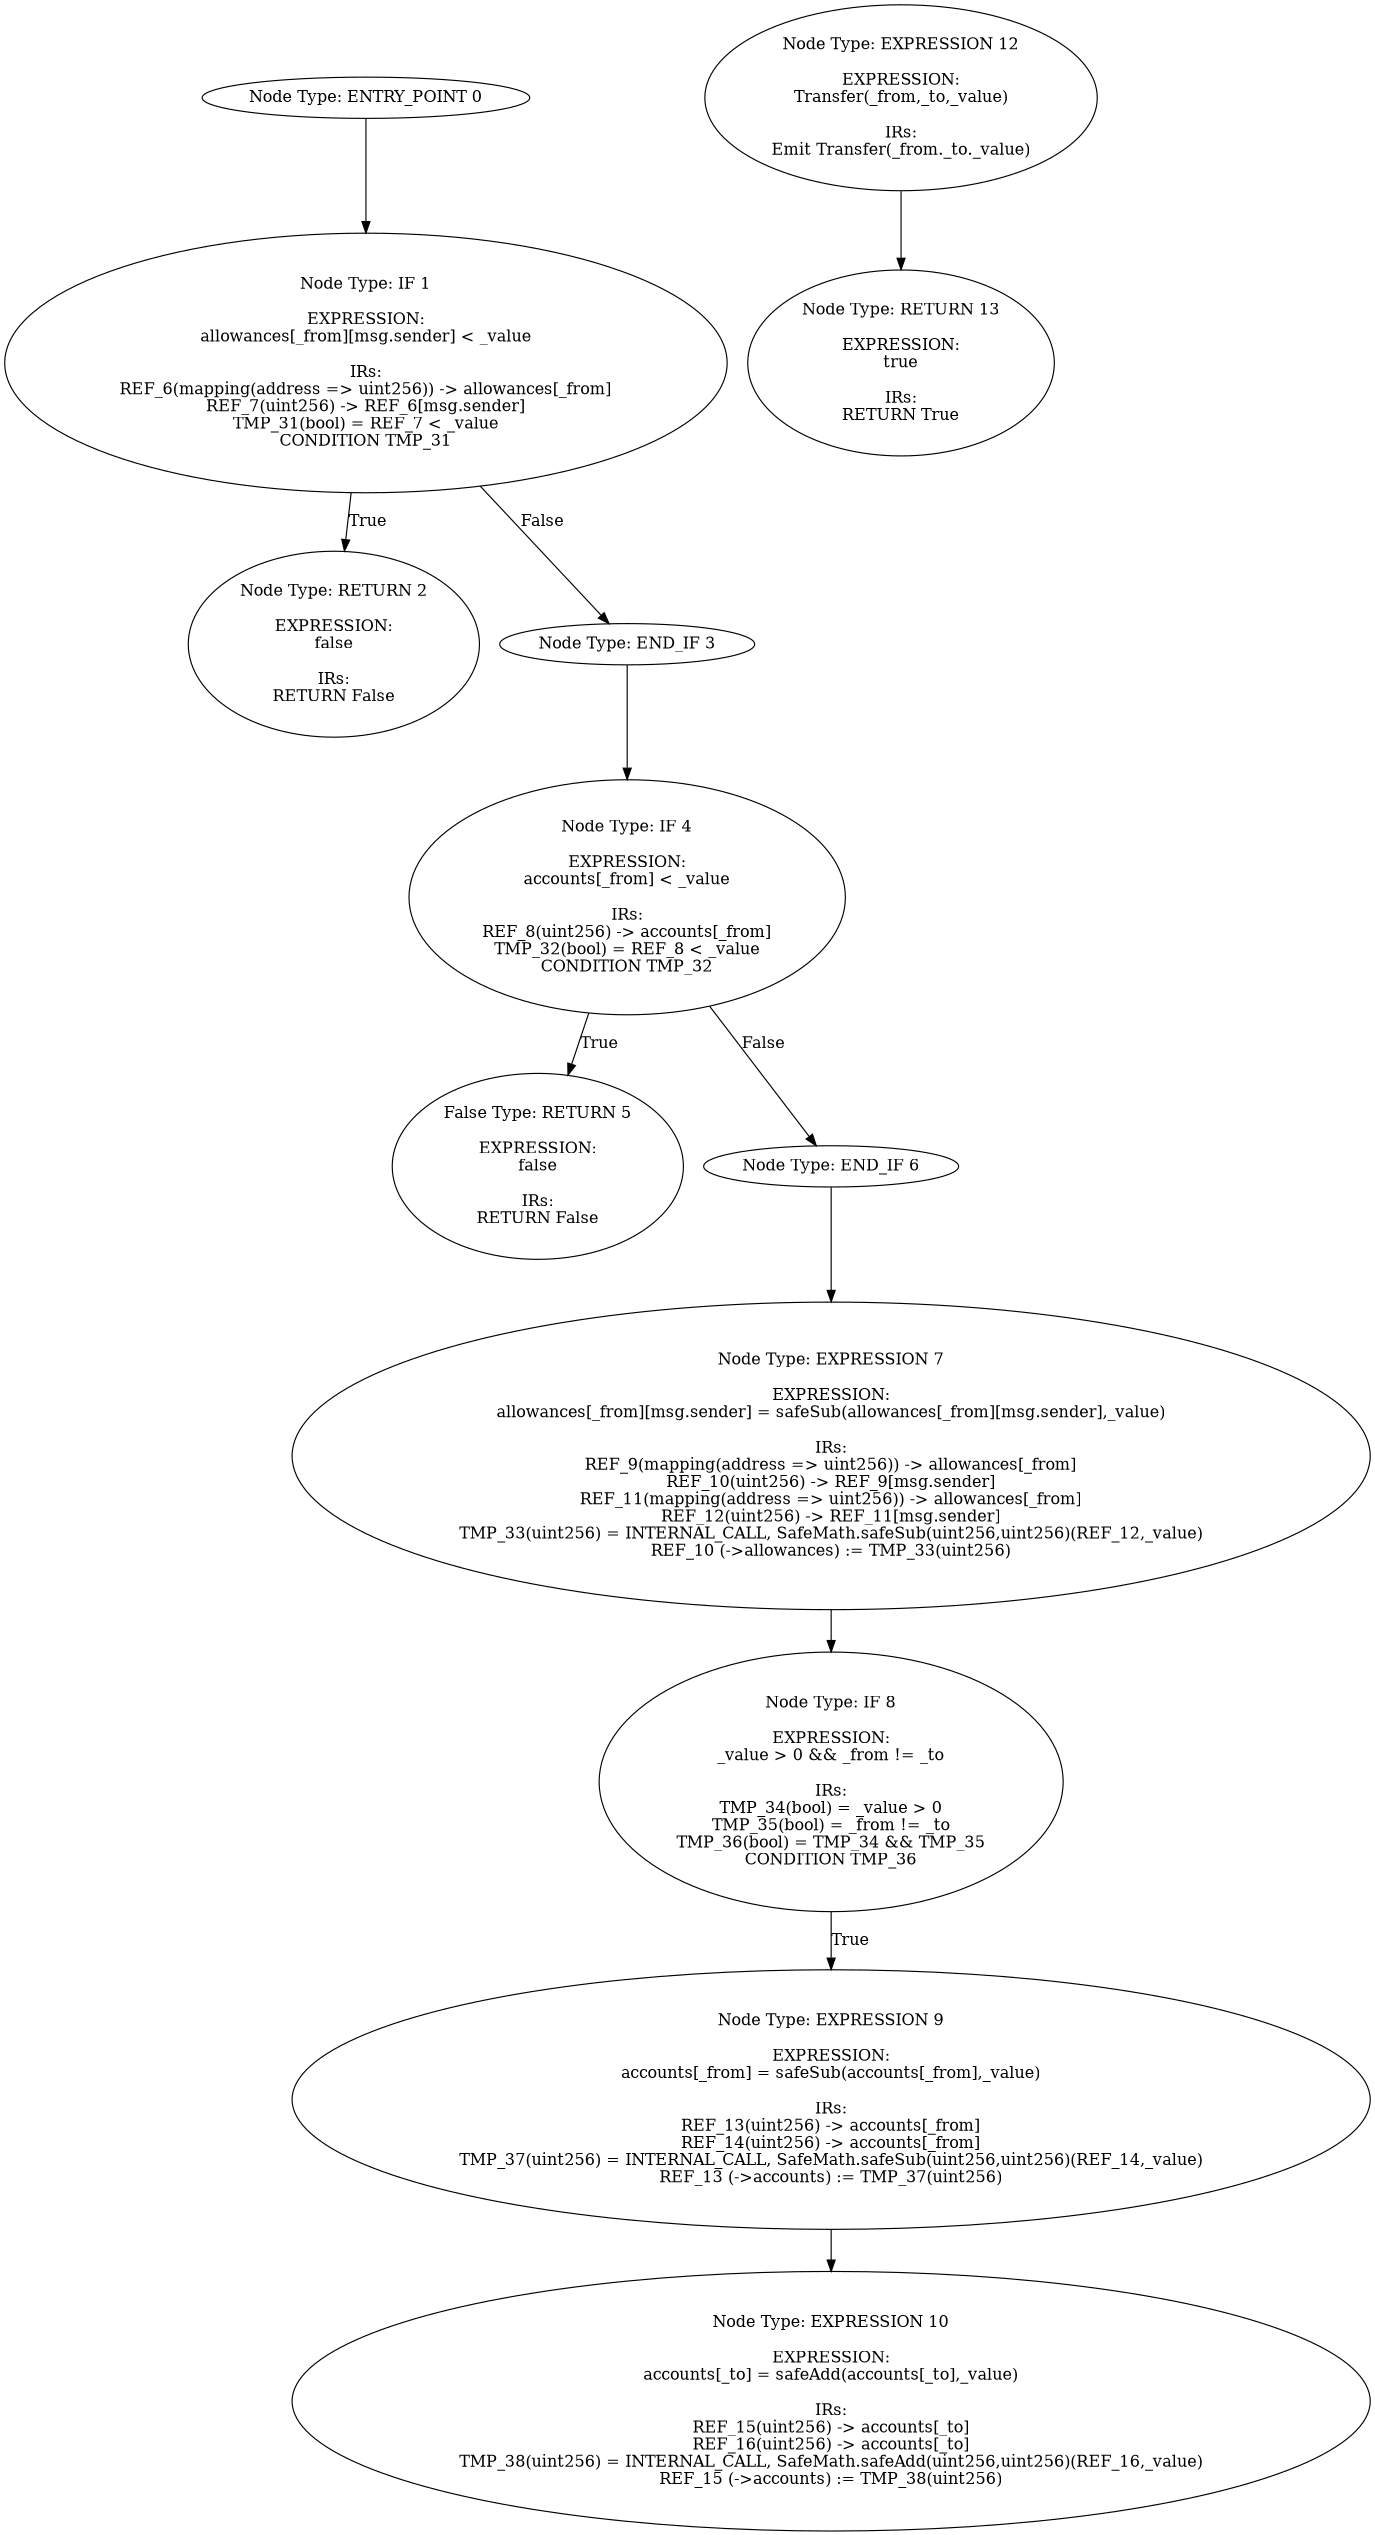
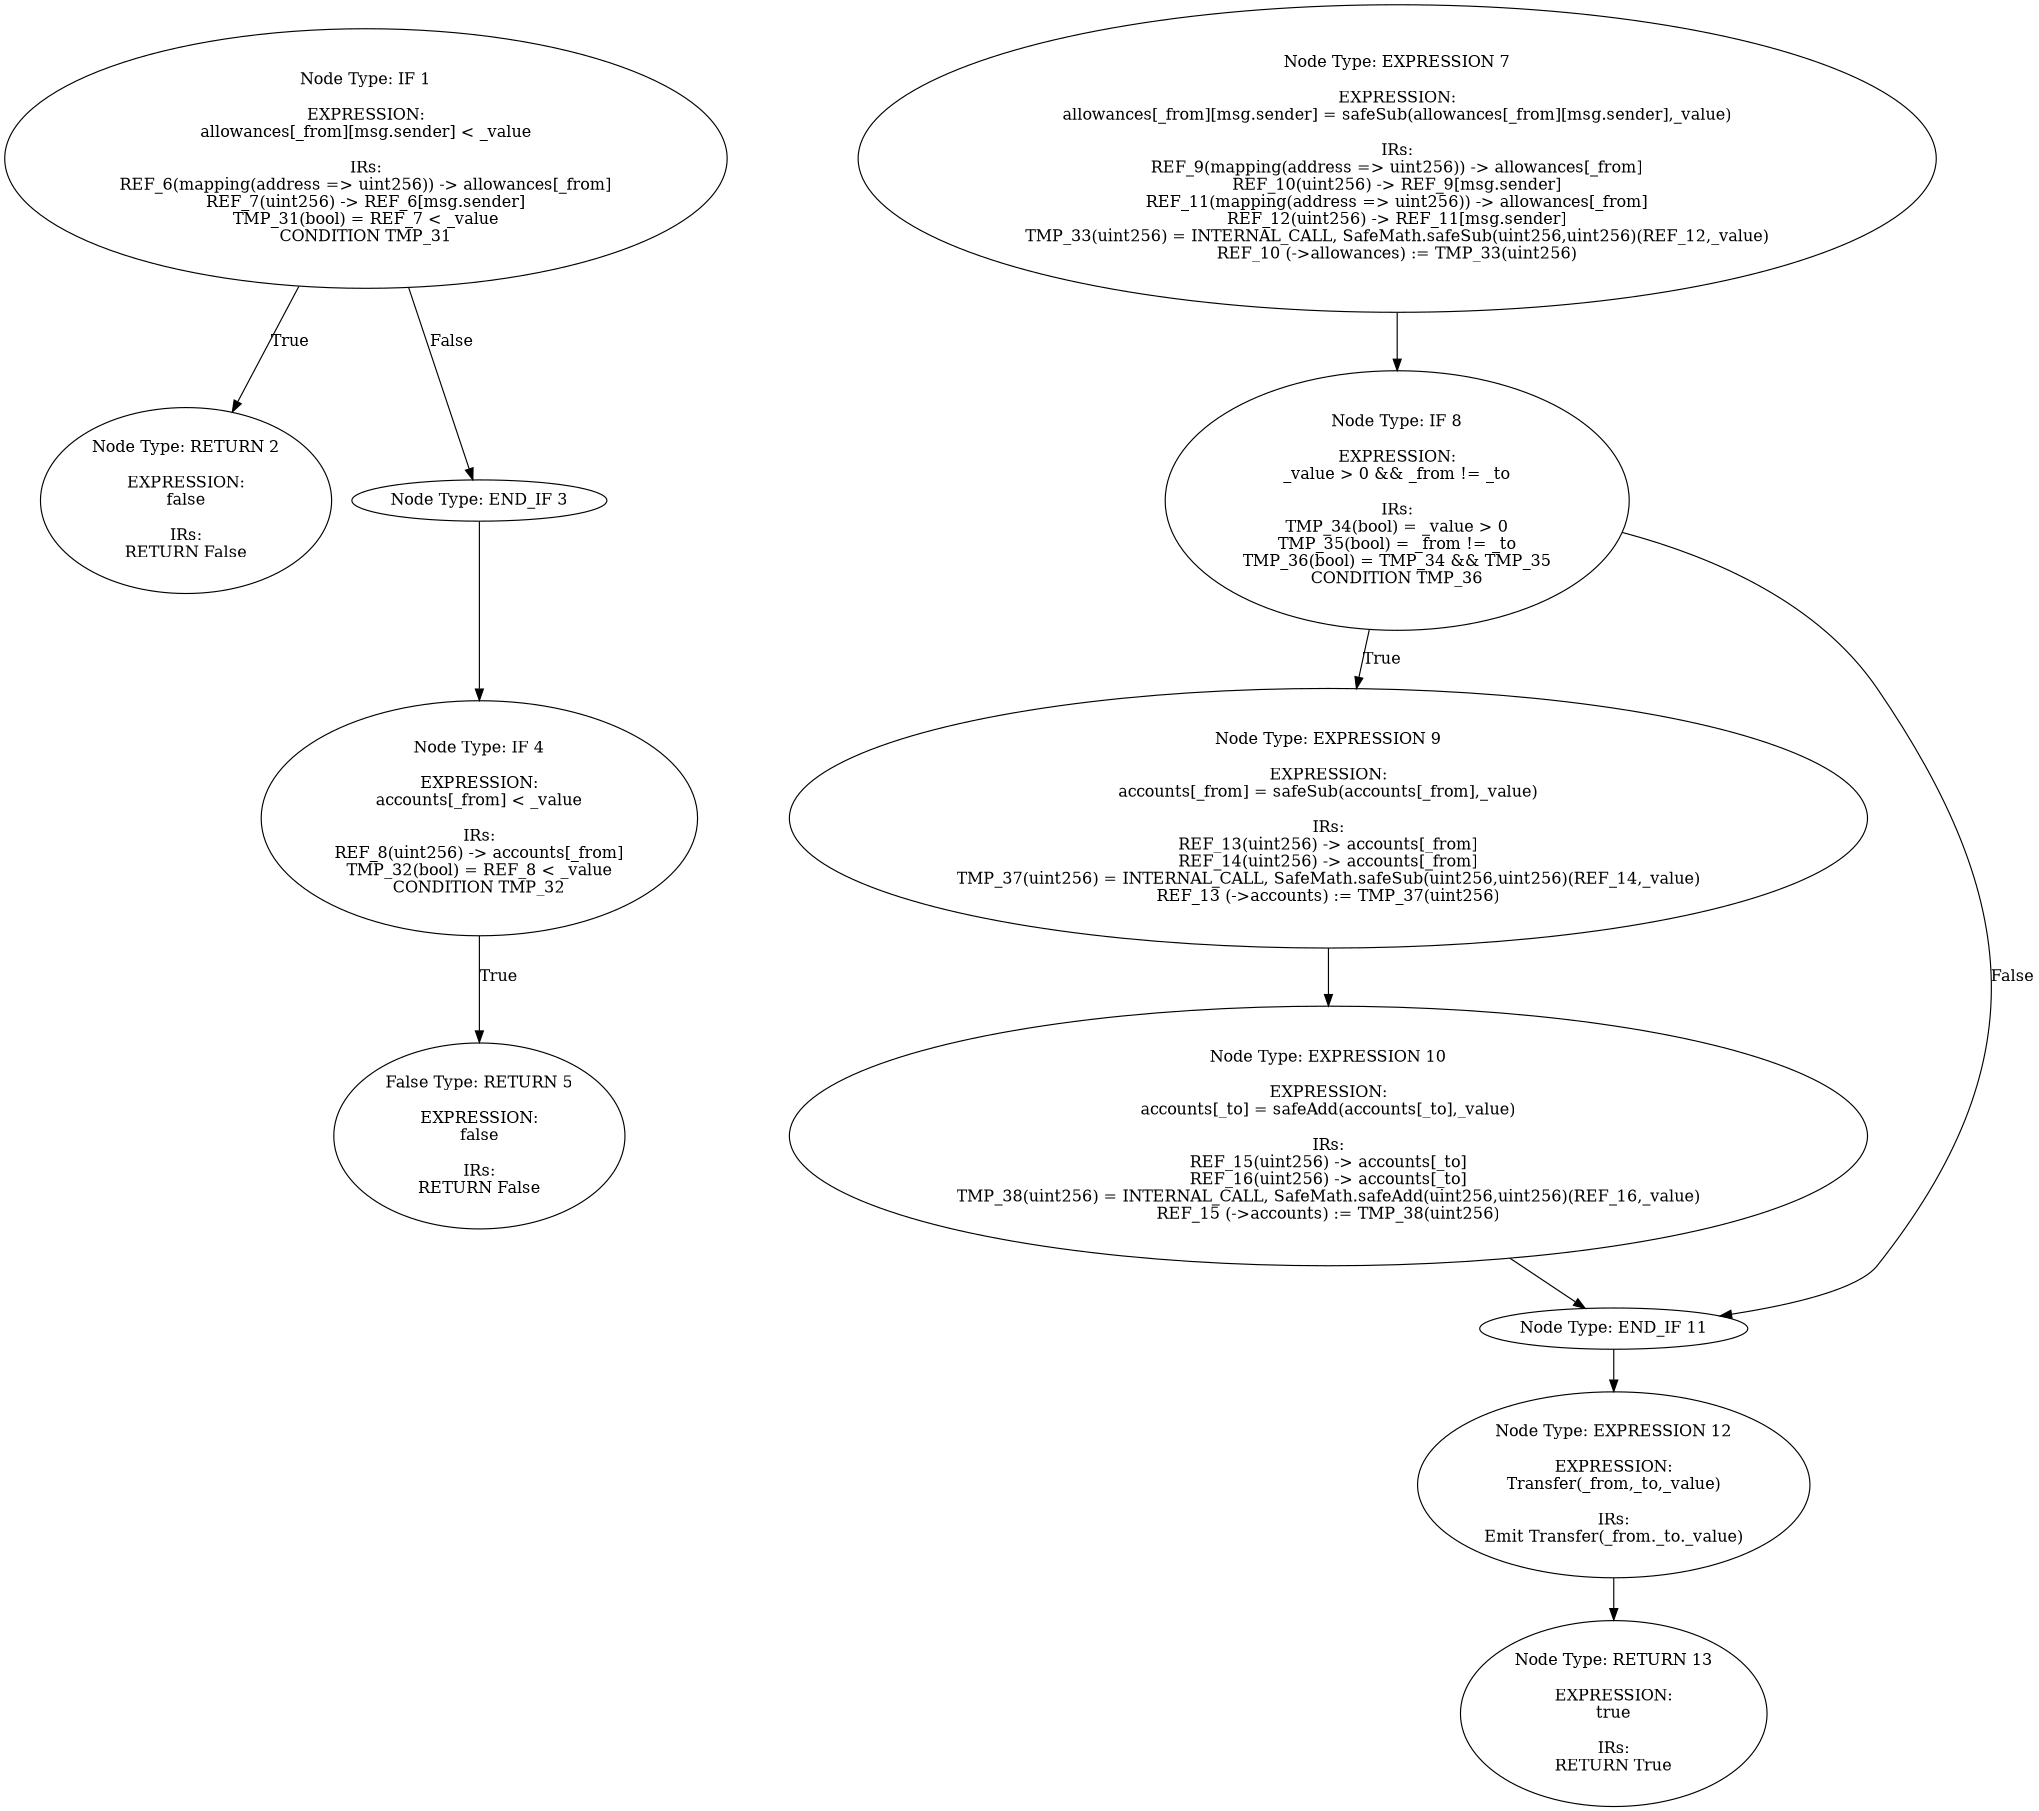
node "Node Type: ENTRY_POINT 0": removed
node "Node Type: END_IF 6": removed
node "Node Type: END_IF 11": added
